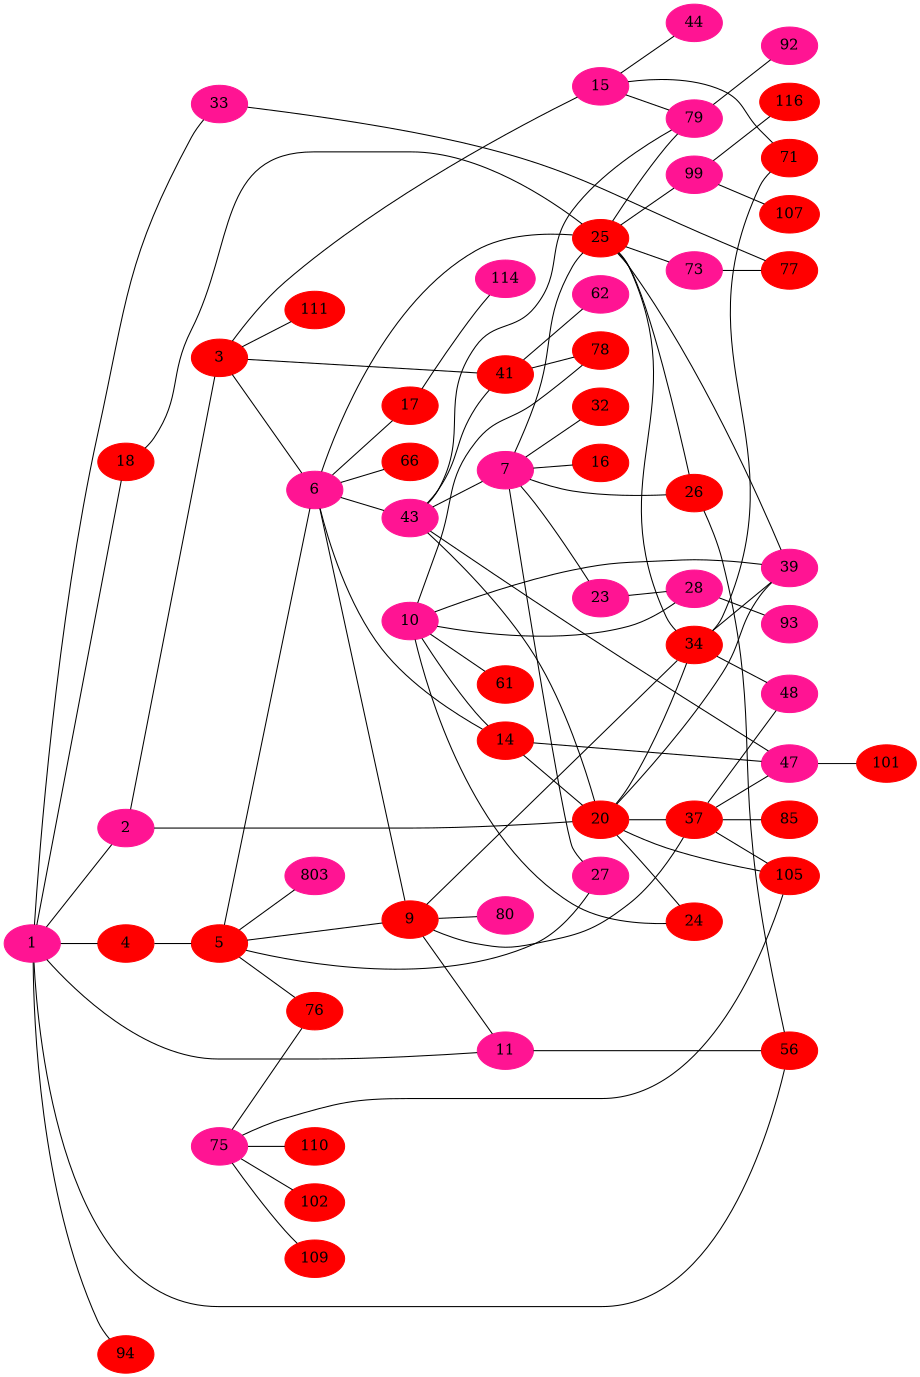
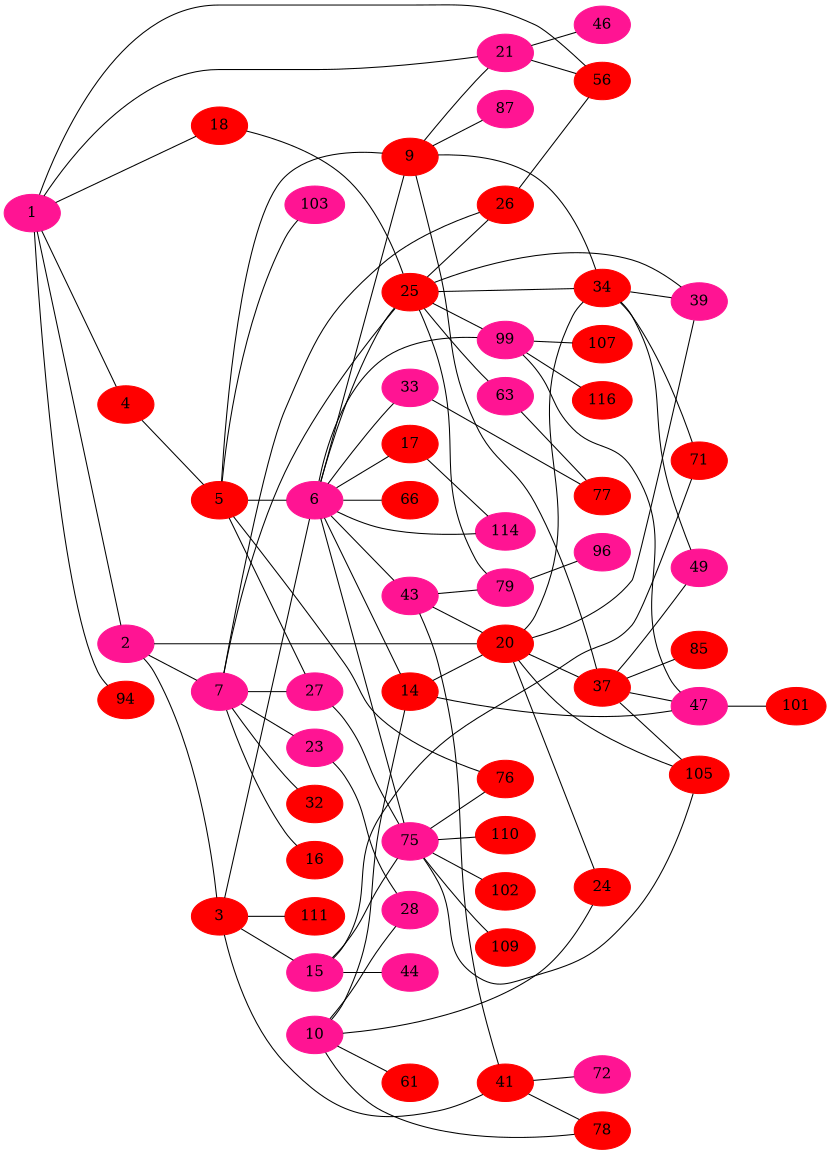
node "46": added
node "92": label "92" -> "96"
edge "15" -- "79": now "15" -- "75"
node "73": label "73" -> "63"
node "62": label "62" -> "72"
edge "99" -- "6": added
edge "7" -- "43": now "7" -- "2"
edge "33" -- "1": now "33" -- "6"
edge "6" -- "114": added
edge "39" -- "10": removed
node "93": removed
edge "43" -- "47": now "99" -- "47"
edge "6" -- "75": added
node "48": label "48" -> "49"
edge "27" -- "75": added
node "803": label "803" -> "103"
node "80": label "80" -> "87"
node "11": label "11" -> "21"
